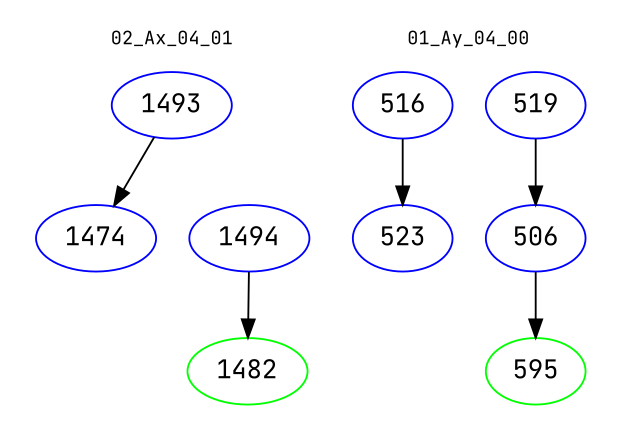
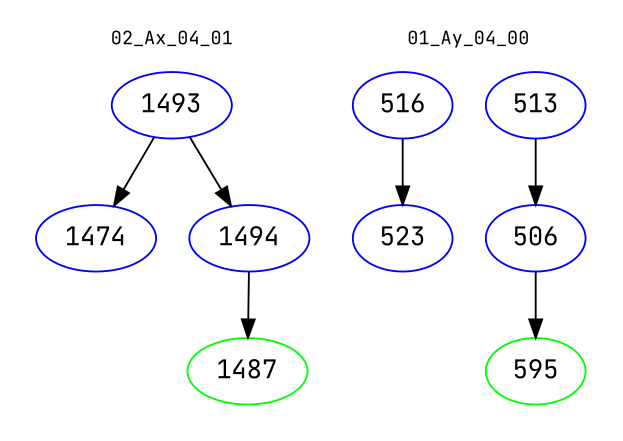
node "519": label "519" -> "513"
edge "1493" -> "1494": added
node "1482": label "1482" -> "1487"
